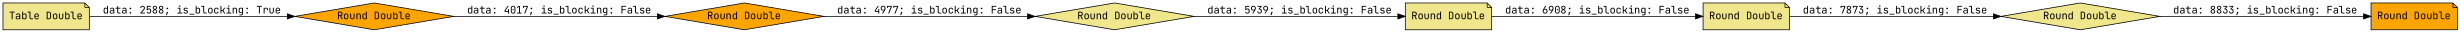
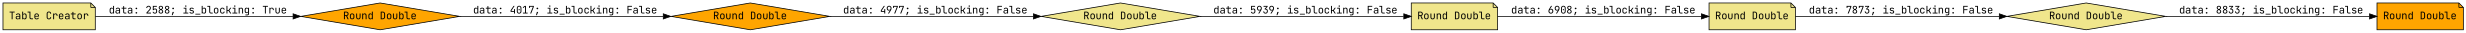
node "Table Double": label "Table Double" -> "Table Creator"
